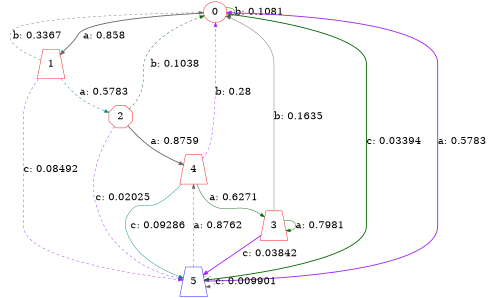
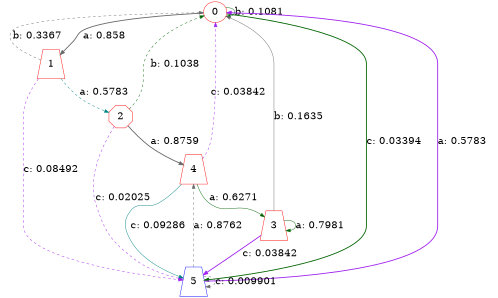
edge "4" -> "0": label "b: 0.28     " -> "c: 0.03842  "
